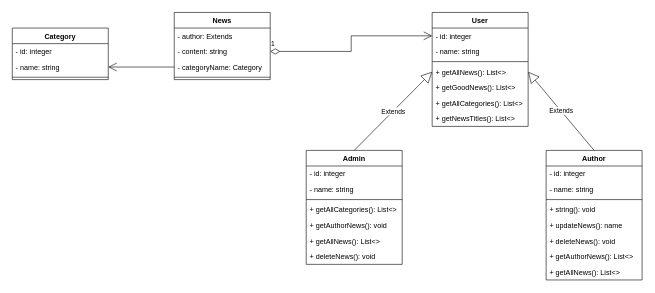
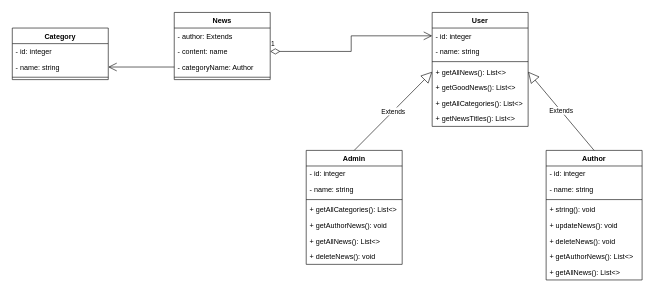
node "- content: string": label "- content: string" -> "- content: name"
node "- categoryName: Category": label "- categoryName: Category" -> "- categoryName: Author"
node "+ updateNews(): name": label "+ updateNews(): name" -> "+ updateNews(): void"
